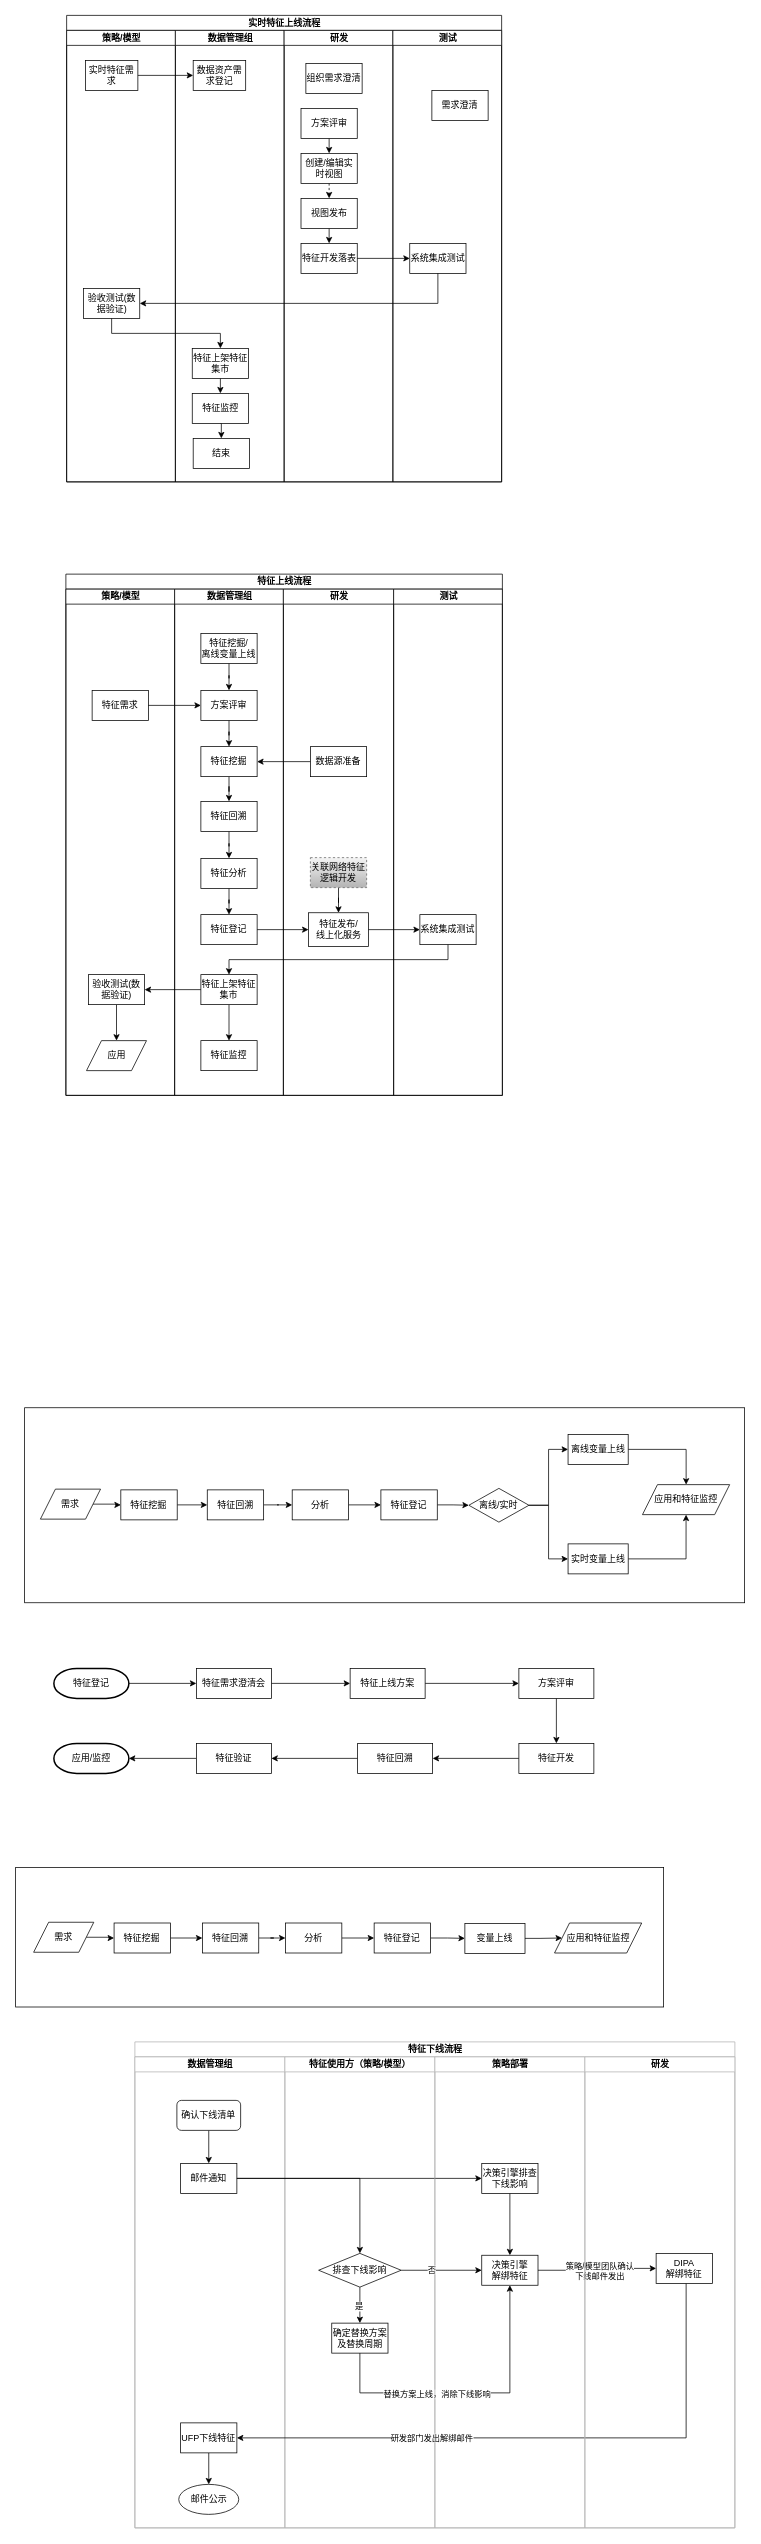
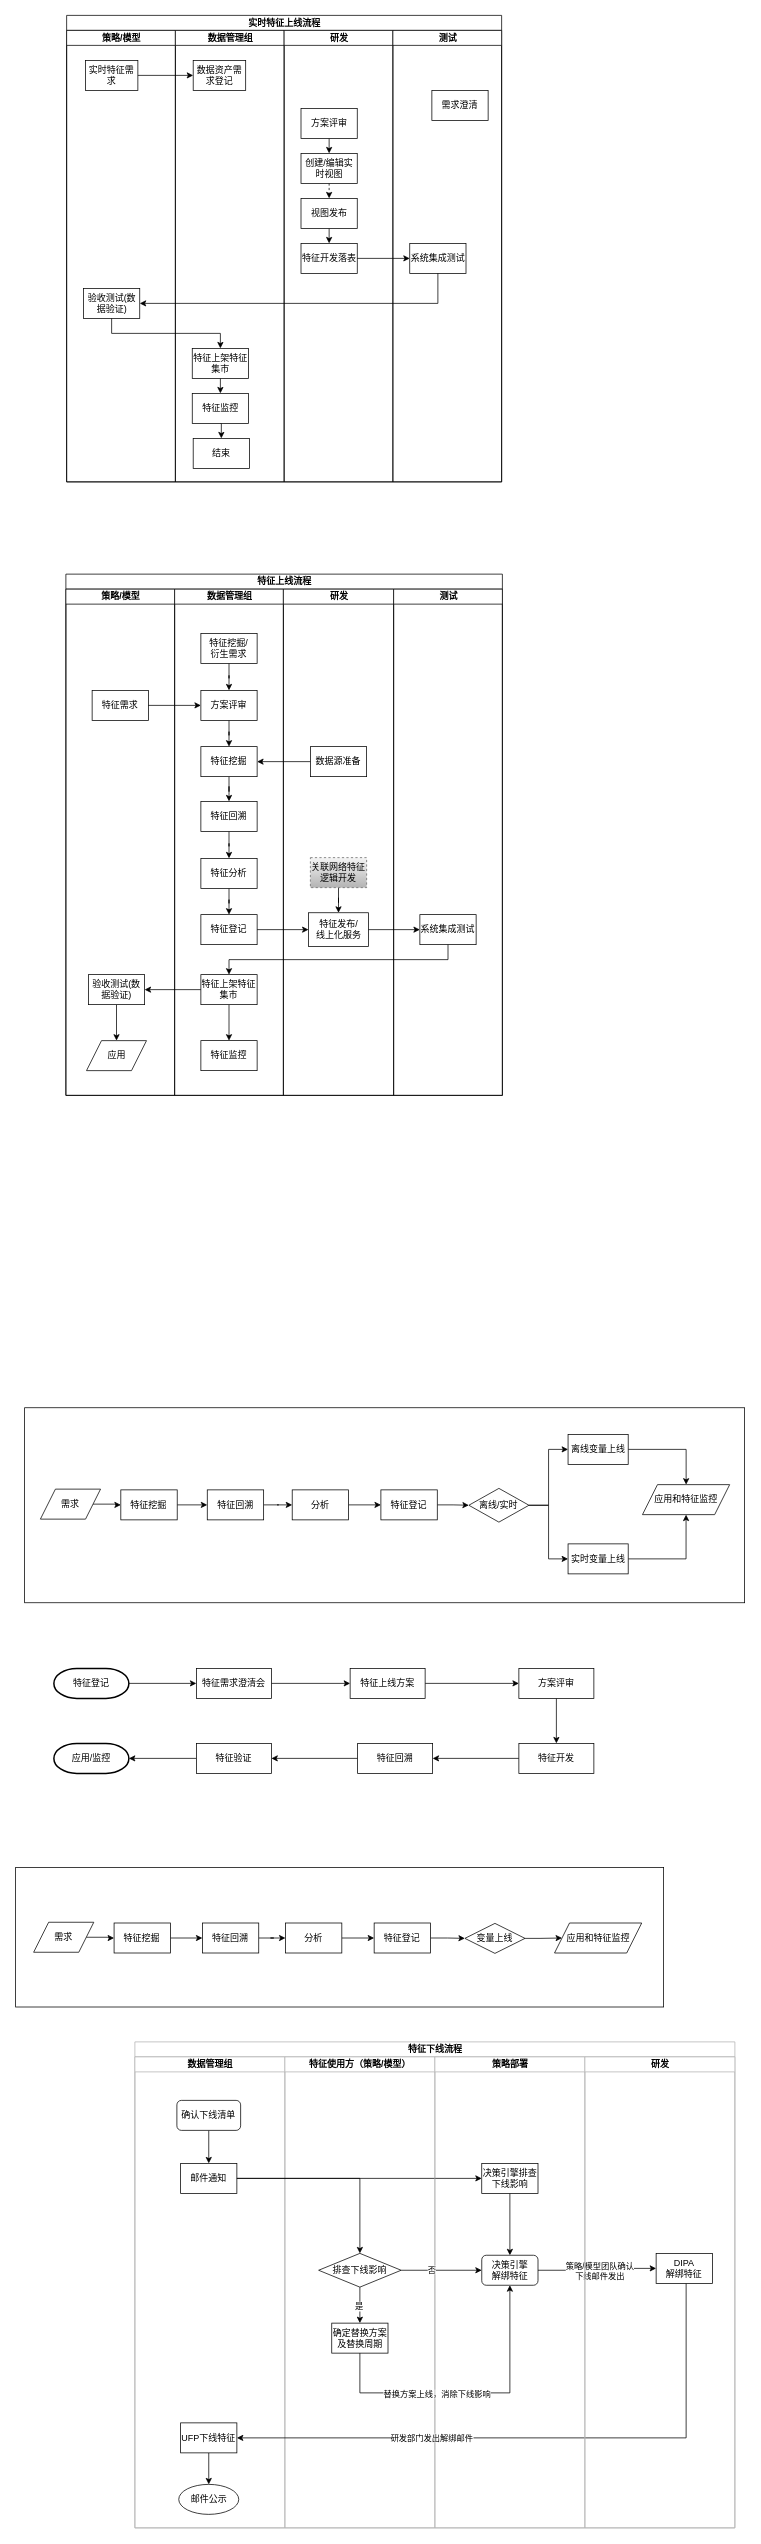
node "组织需求澄清": removed
node "特征挖掘/ 离线变量上线": label "特征挖掘/ 离线变量上线" -> "特征挖掘/ 衍生需求"
node "变量上线": shape rectangle -> diamond
node "决策引擎 解绑特征": shape rectangle -> rounded rectangle
